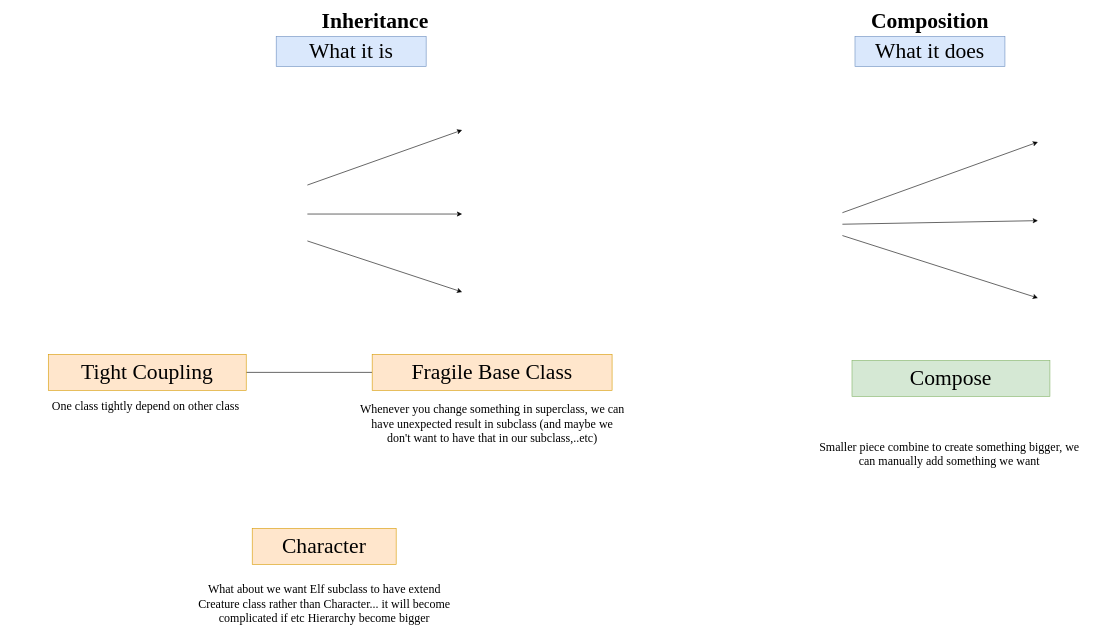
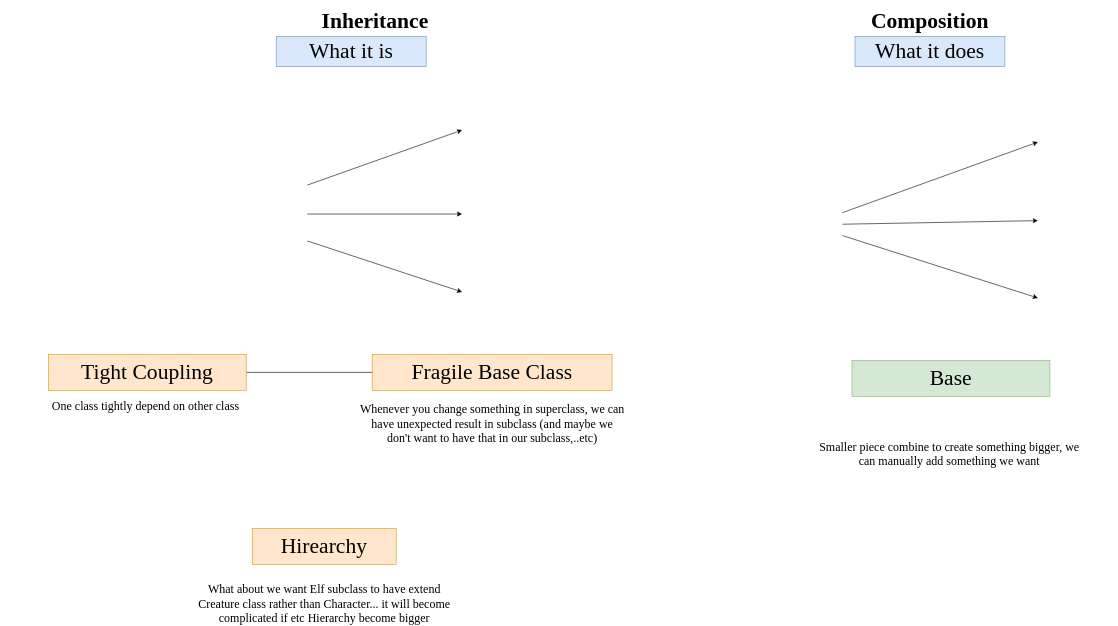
node "Compose": label "Compose" -> "Base"
node "Character": label "Character" -> "Hirearchy"
